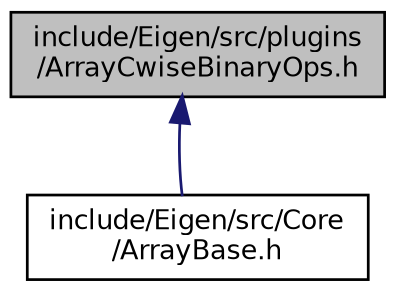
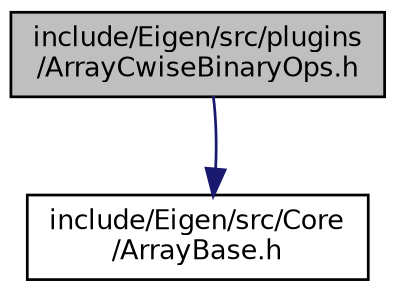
edge "include/Eigen/src/Core /ArrayBase.h" -> "include/Eigen/src/plugins /ArrayCwiseBinaryOps.h": reversed
